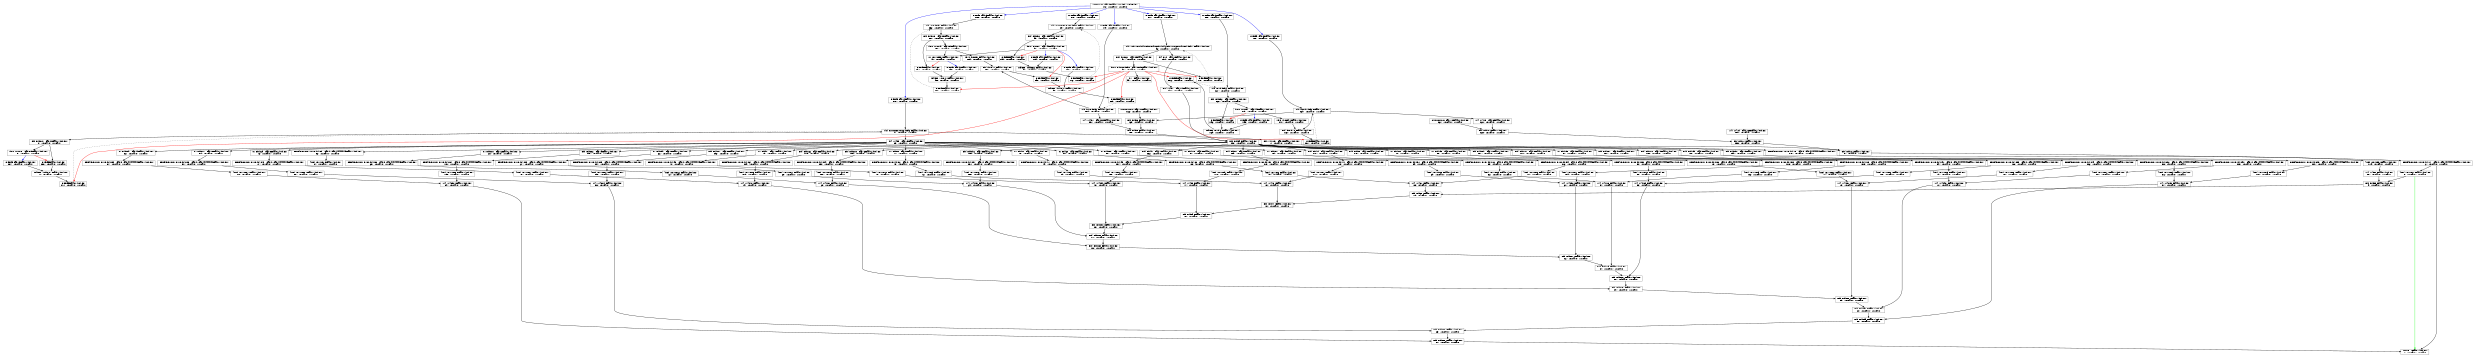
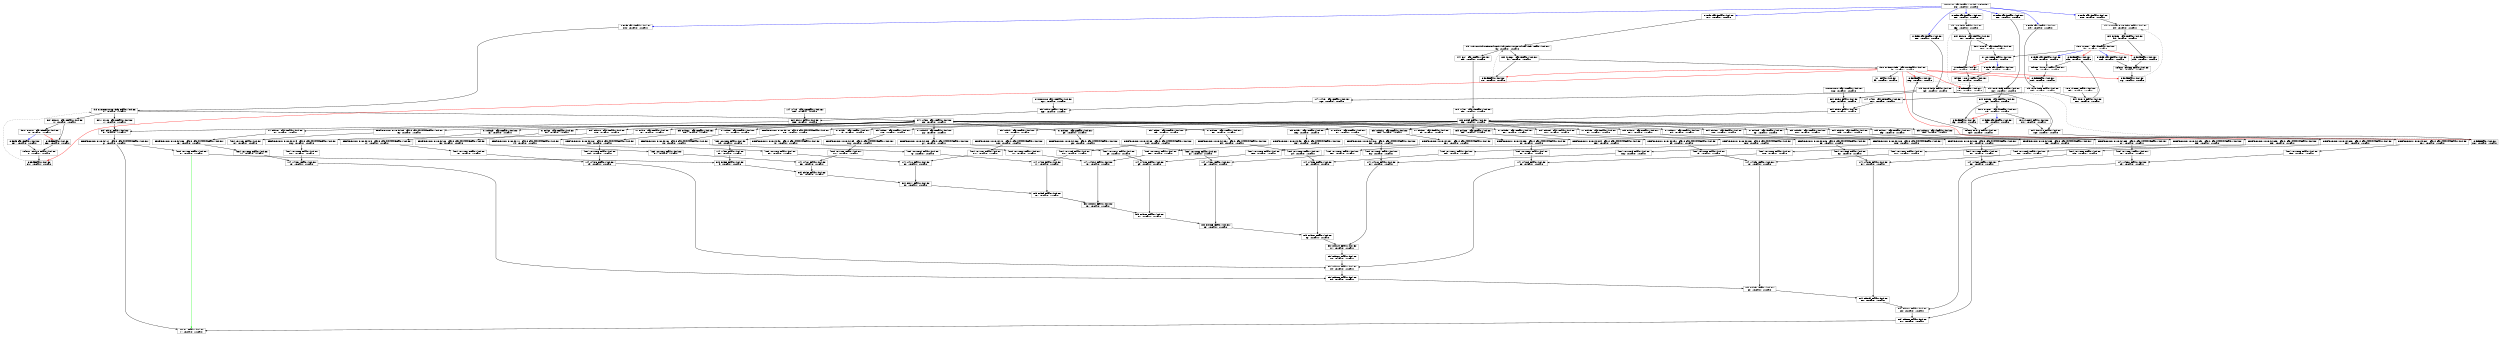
edge "icmp cmp249  C=0x30BB=for.body32, 158, ASAP=-1, ALAP=-1" -> "zext inc252 BB=for.body32, 159, ASAP=-1, ALAP=-1": removed
edge "mul mul160 BB=for.body32, 53, ASAP=-1, ALAP=-1" -> "add add161 BB=for.body32, 18, ASAP=-1, ALAP=-1": now "mul mul160 BB=for.body32, 53, ASAP=-1, ALAP=-1" -> "add add173 BB=for.body32, 19, ASAP=-1, ALAP=-1"
